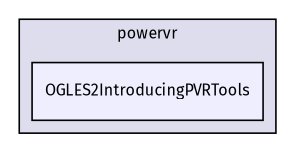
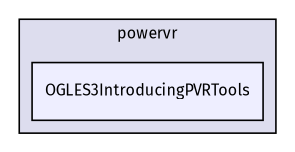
node "OGLES2IntroducingPVRTools": label "OGLES2IntroducingPVRTools" -> "OGLES3IntroducingPVRTools"
